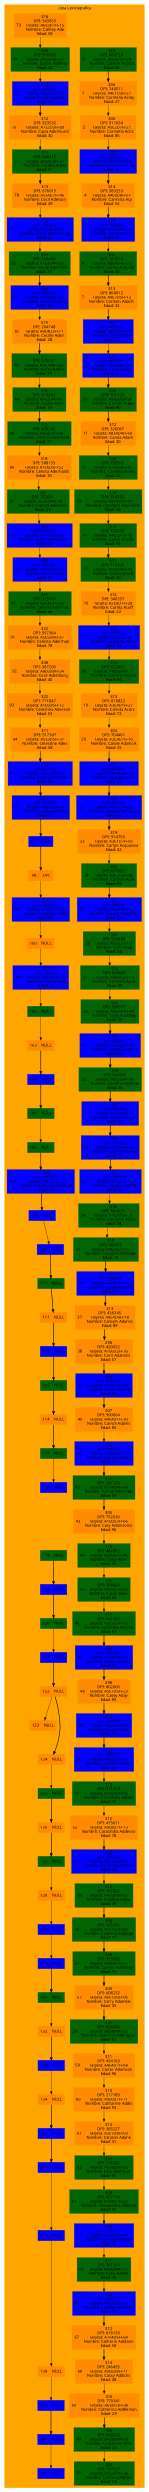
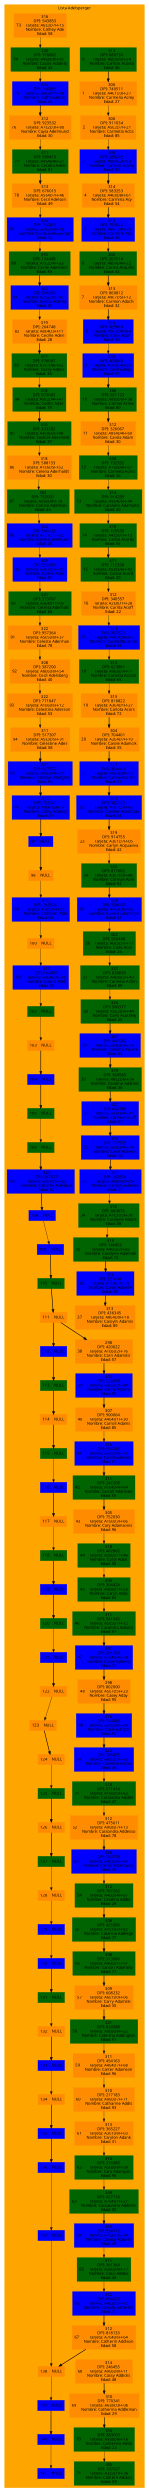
cluster "Lista Lexicografica": label "Lista Lexicografica" -> "Lista Adelsperger"
edge "19" -> "20": style solid -> bold
node "98": text "DPI" -> "NULL"
edge "37" -> "38": now "111" -> "38"
node "117": added
edge "122" -> "124": now "123" -> "124"
edge "67" -> "68": now "67" -> "138"
edge "68" -> "69": style solid -> bold
